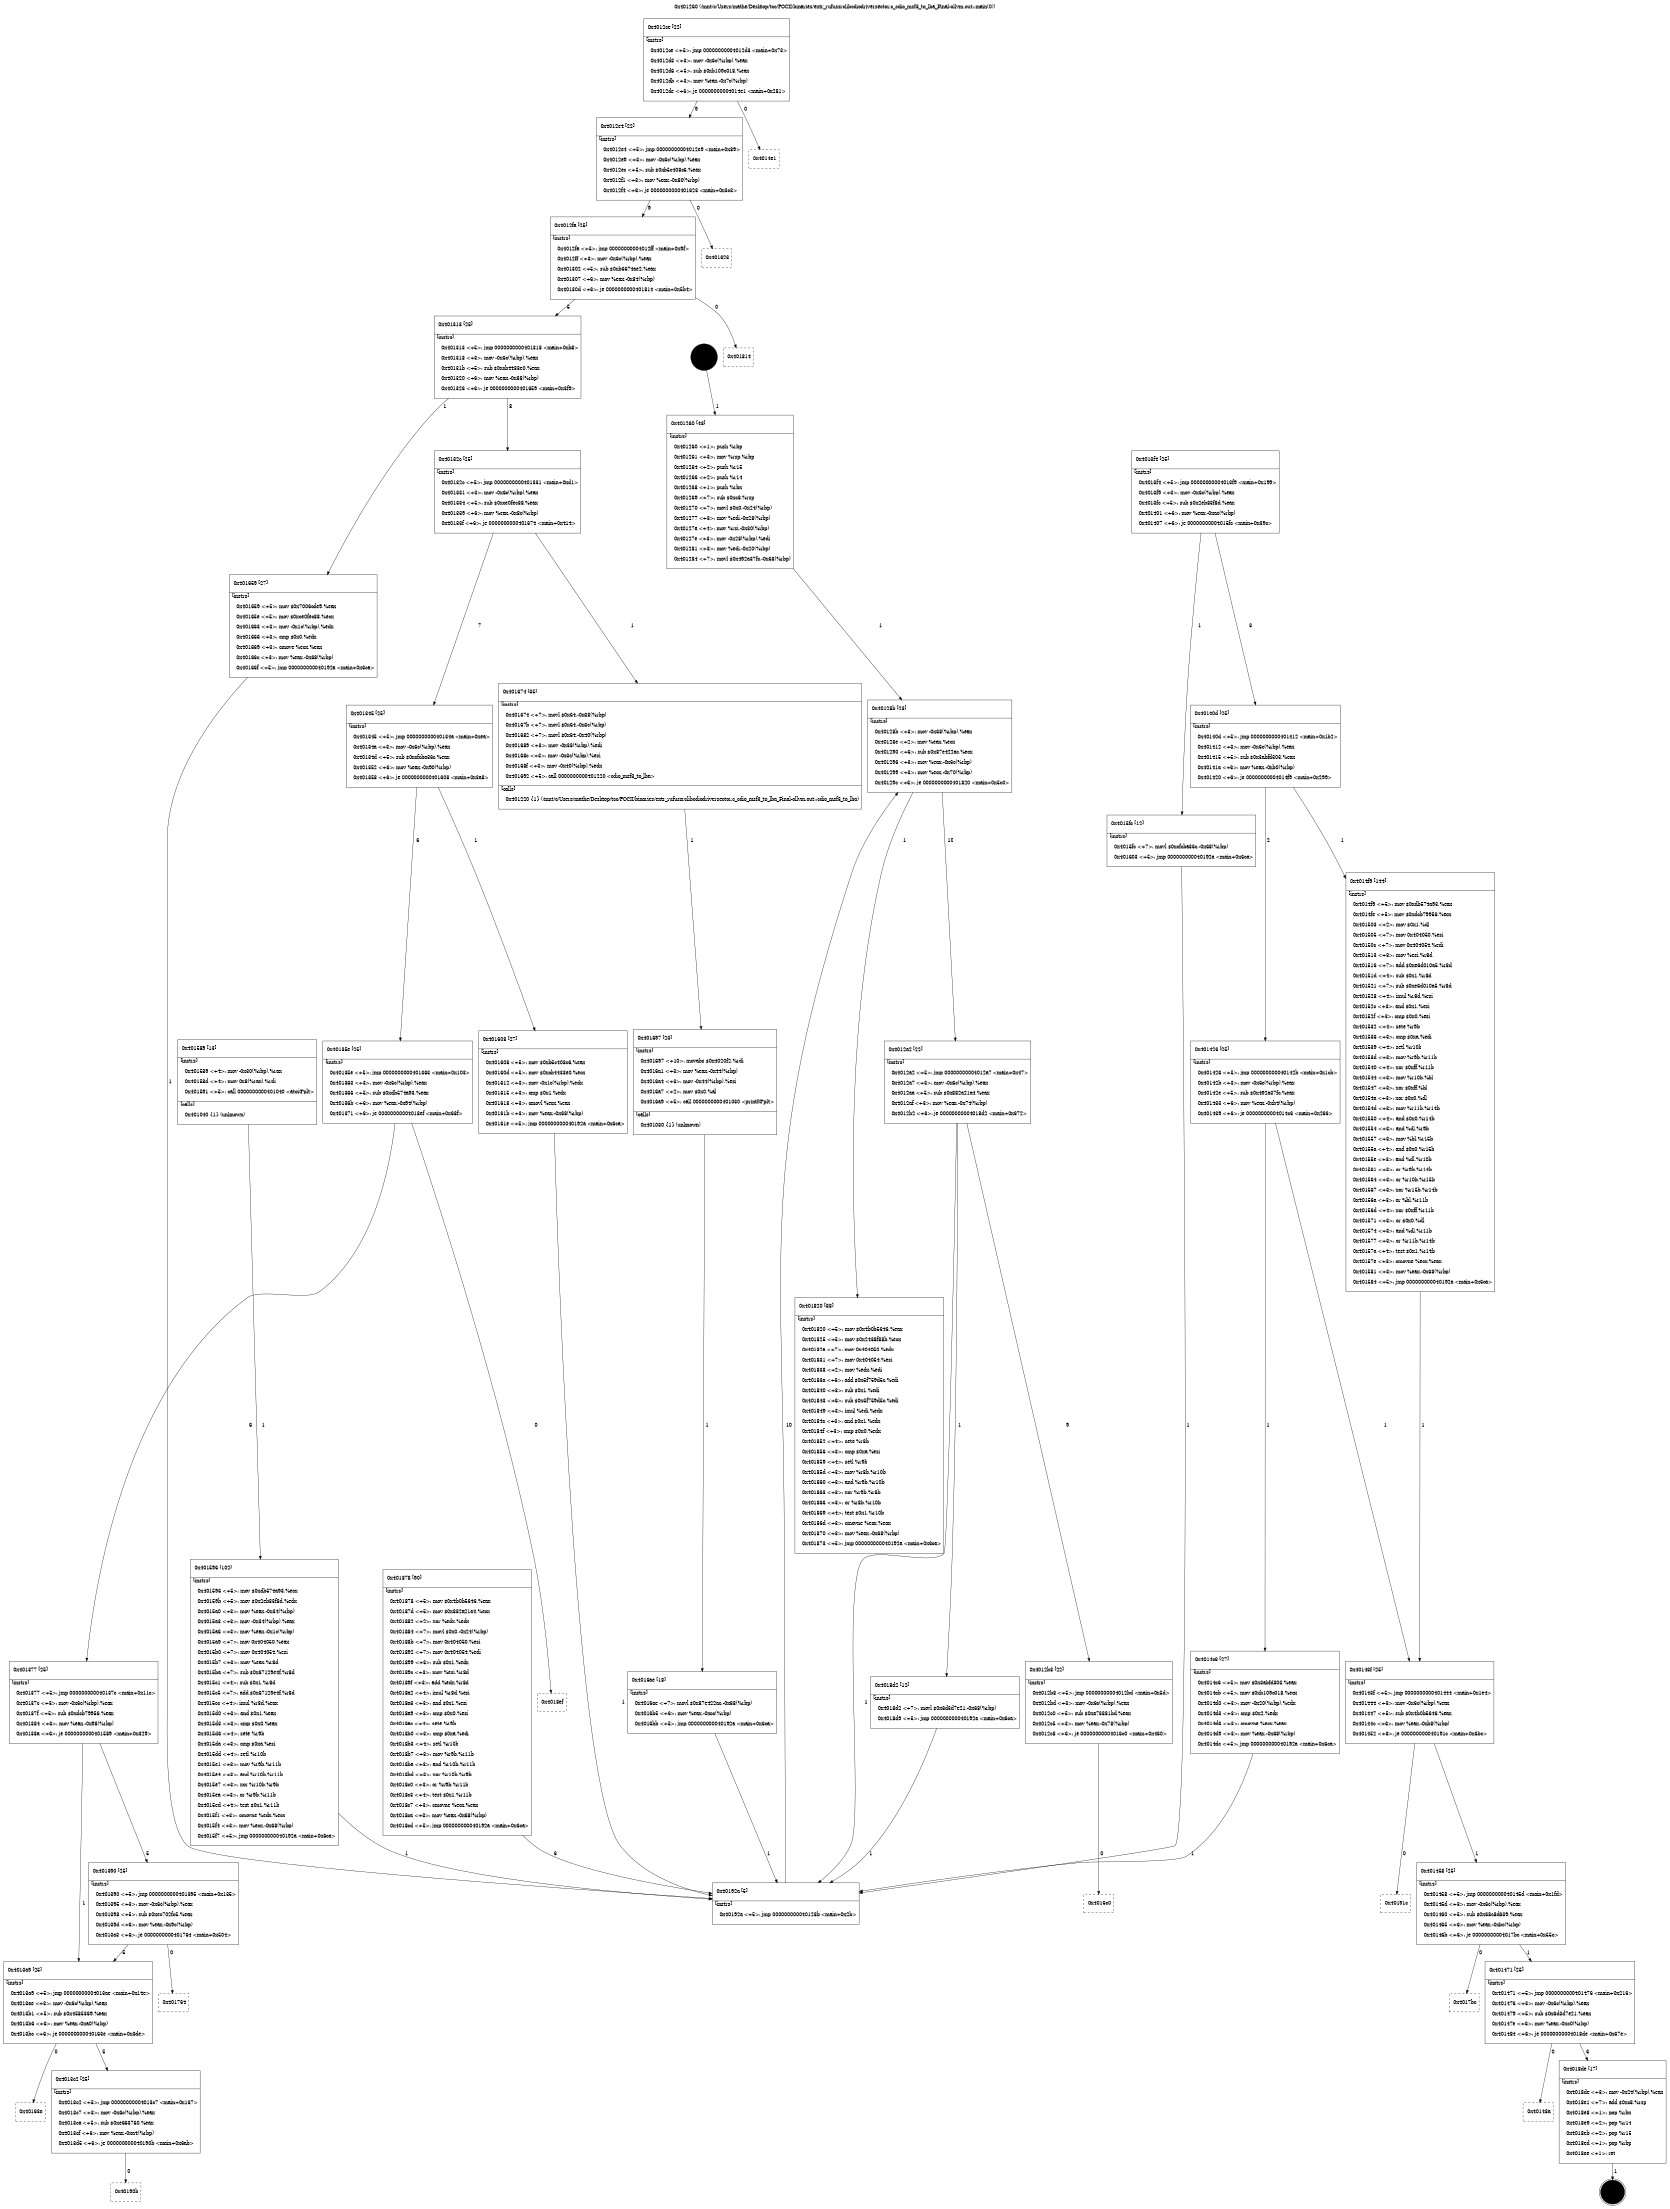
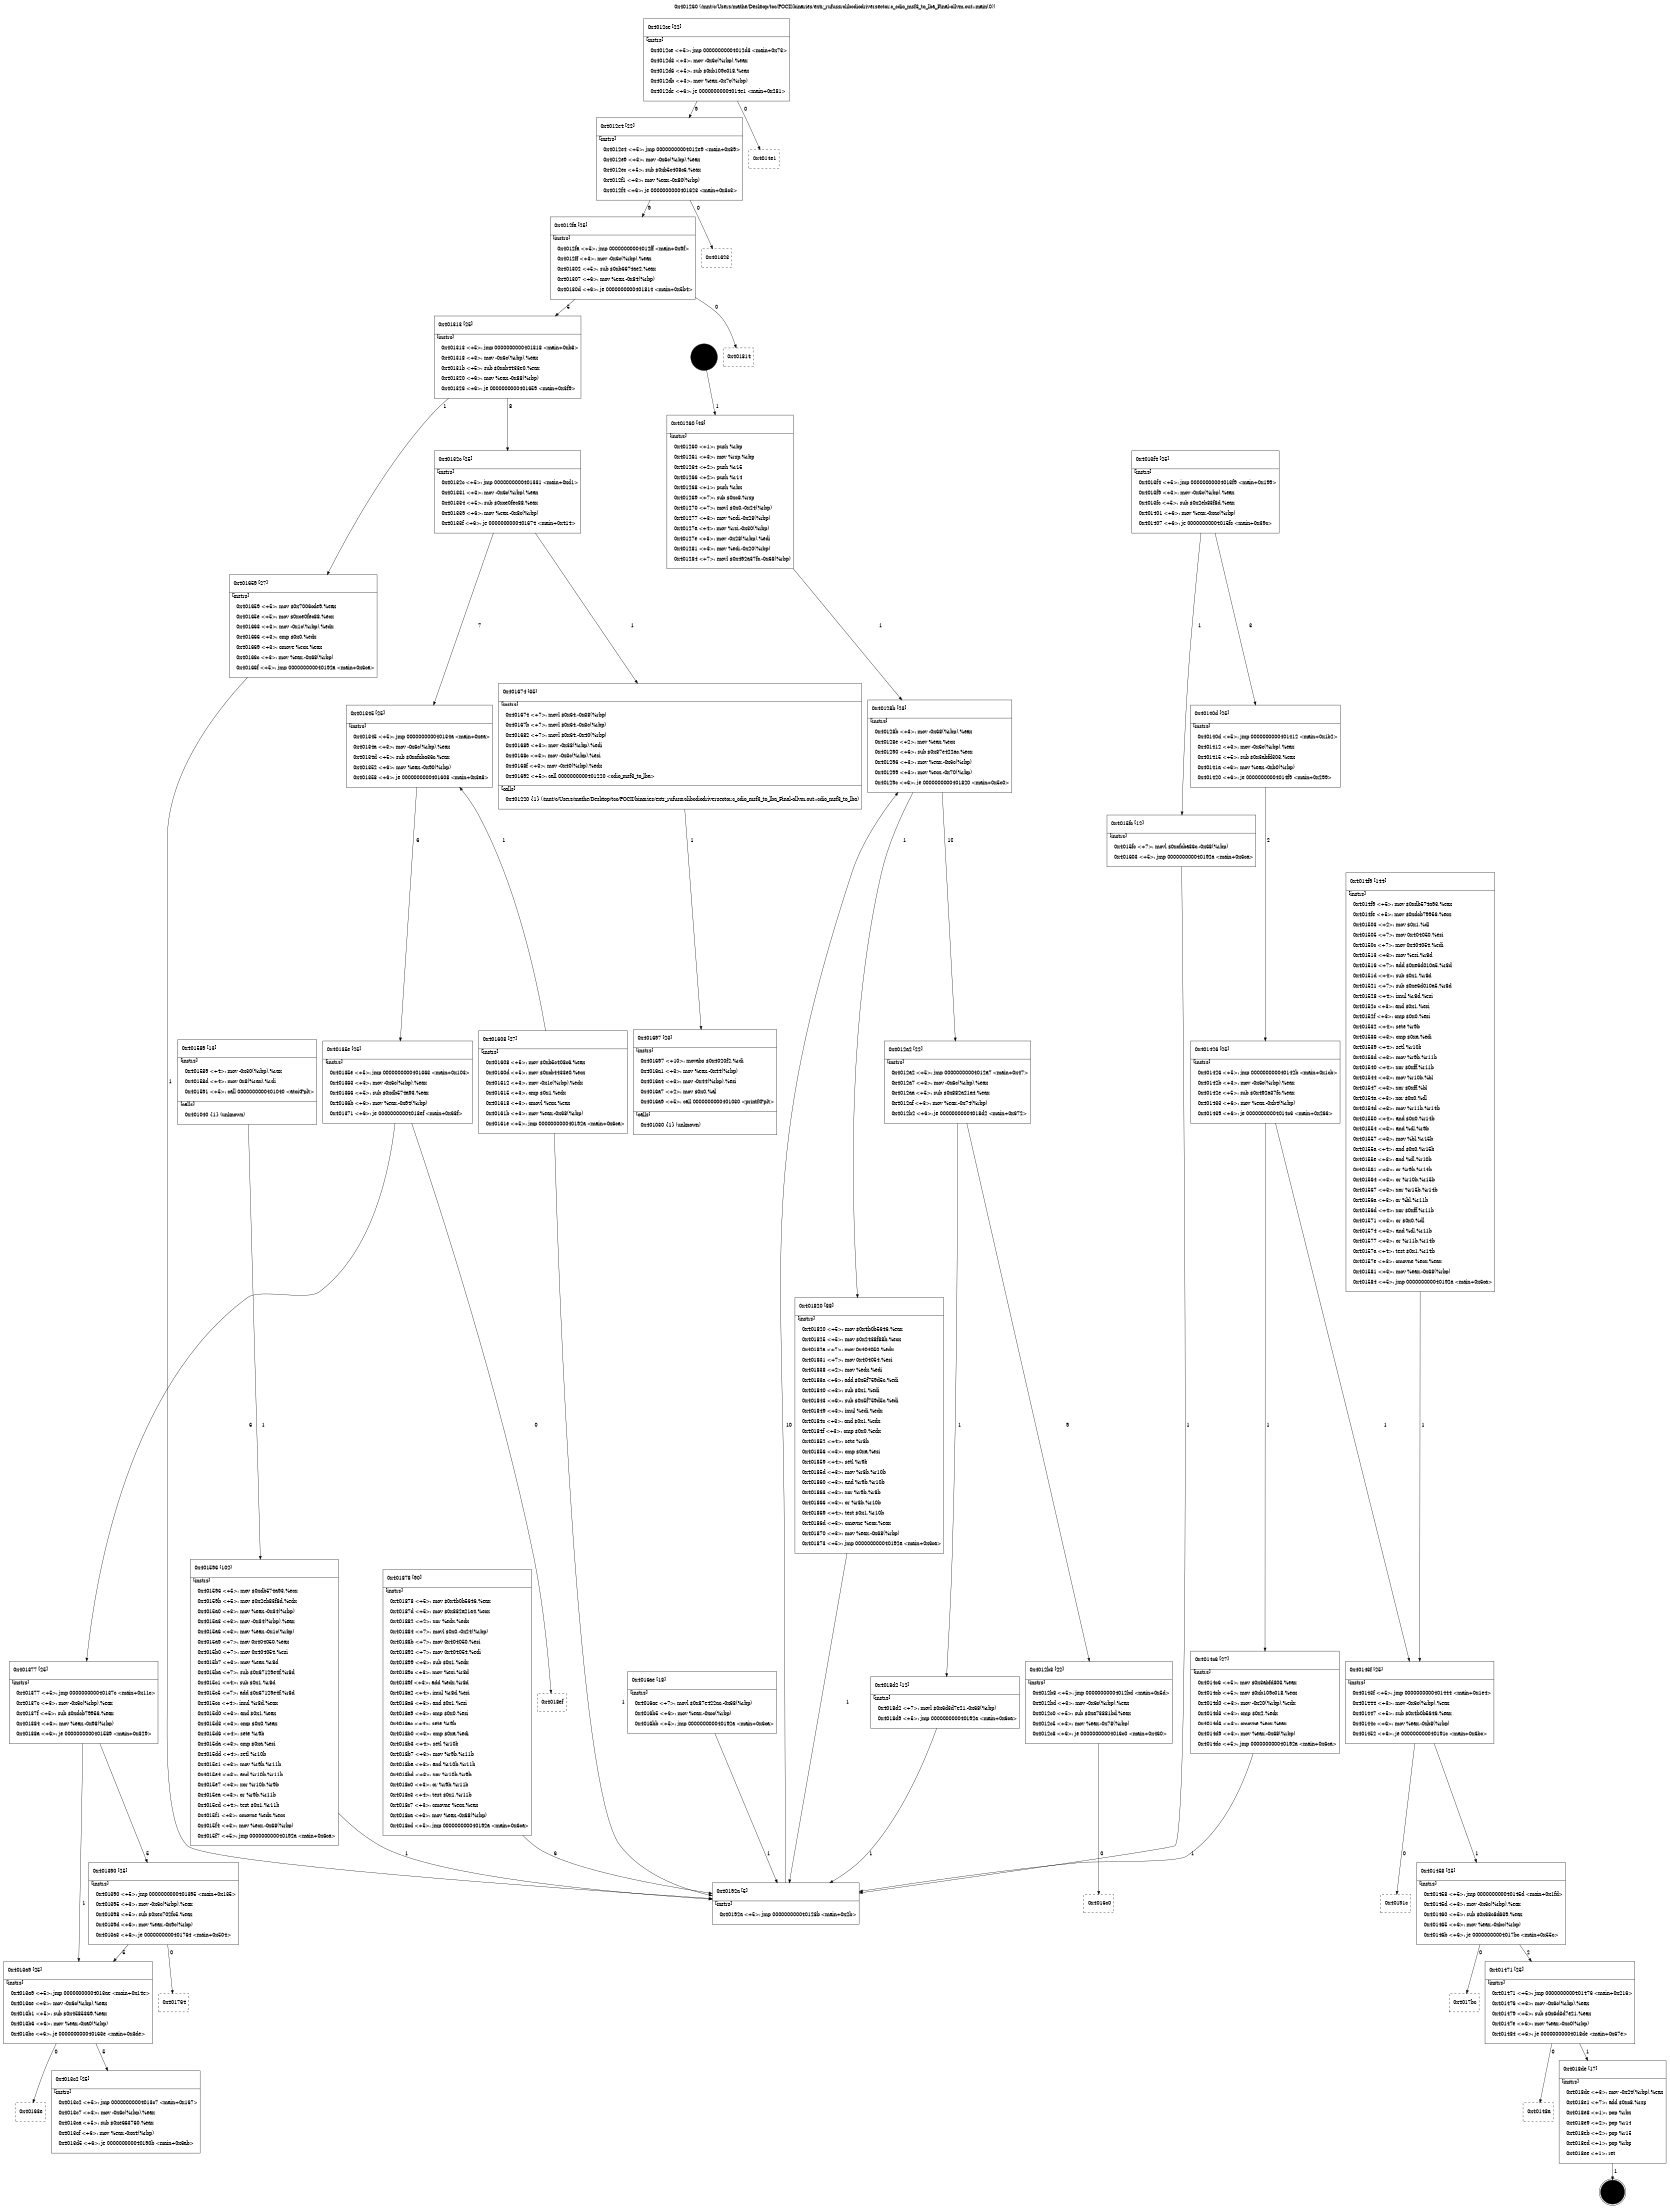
edge "0x40140d [25]" -> "0x4014f9 [144]": removed, label "1"
edge "0x401345 [25]" -> "0x401608 [27]": reversed
edge "0x401697 [23]" -> "0x4016ae [18]": removed, label "1"
edge "0x4012a2 [22]" -> "0x40192a [5]": now "0x401820 [88]" -> "0x40192a [5]"
edge "0x401458 [25]" -> "0x401471 [25]": label " 1" -> " 2"
edge "0x401471 [25]" -> "0x4018de [17]": label " 6" -> " 1"
node "0x40190b": removed
